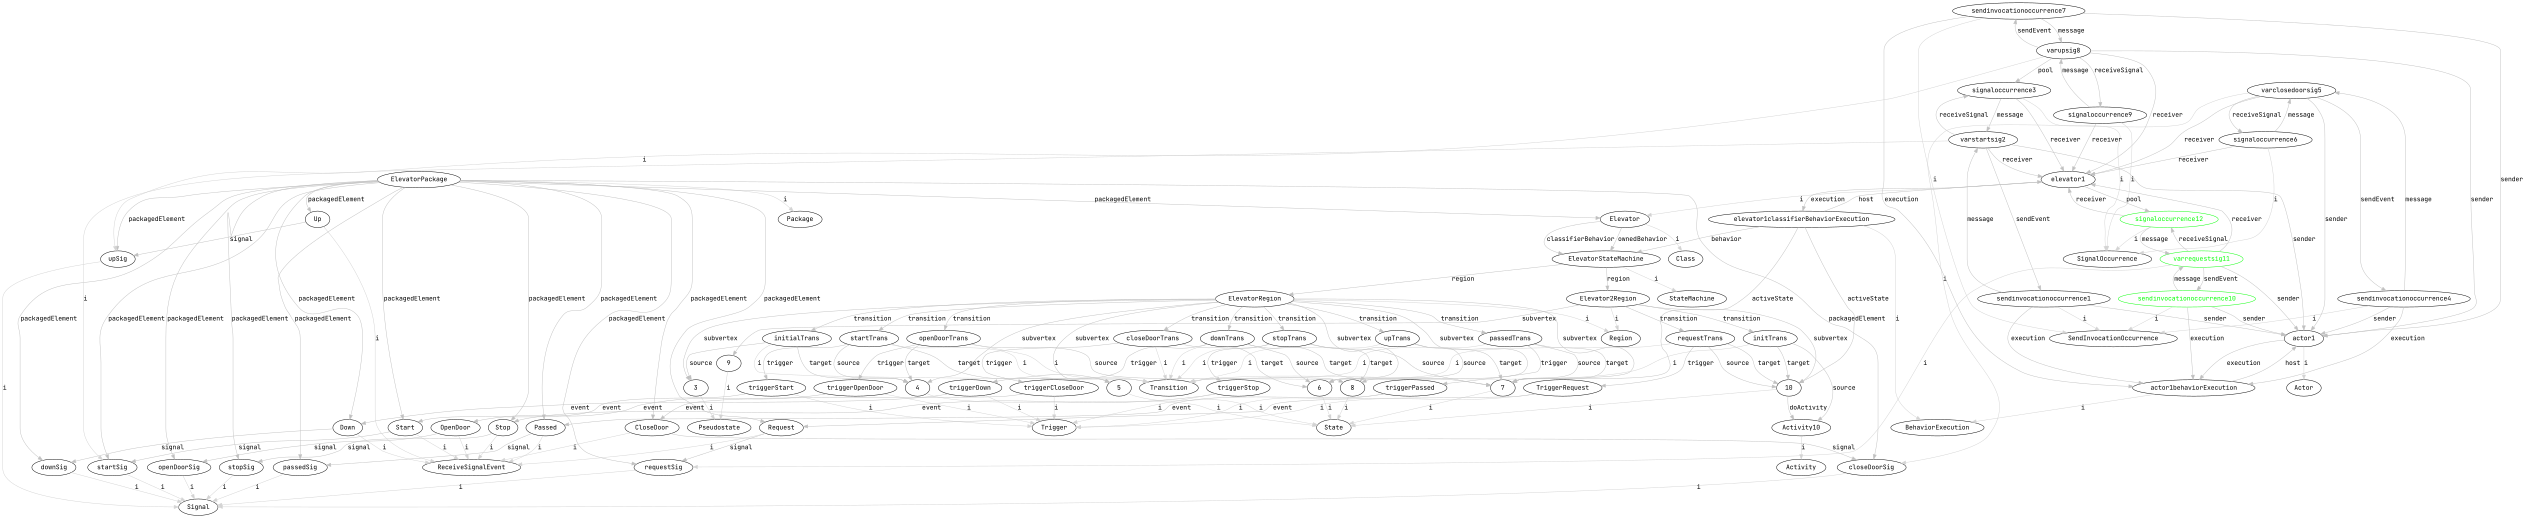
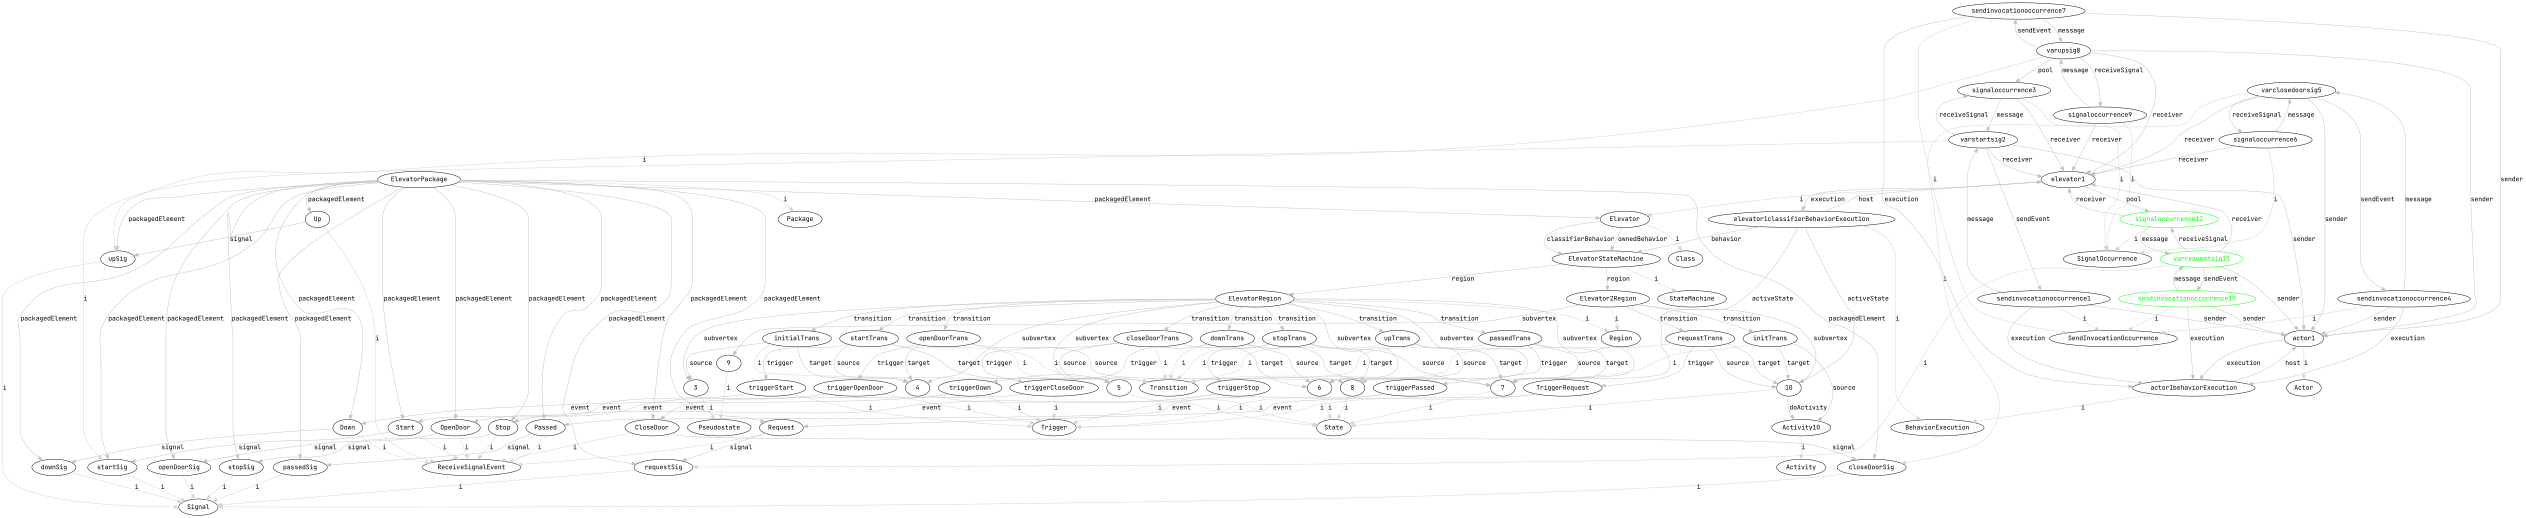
edge "ElevatorPackage" -> "OpenDoor": added, label "packagedElement"
edge "closeDoorTrans" -> "5": added, label "source"
